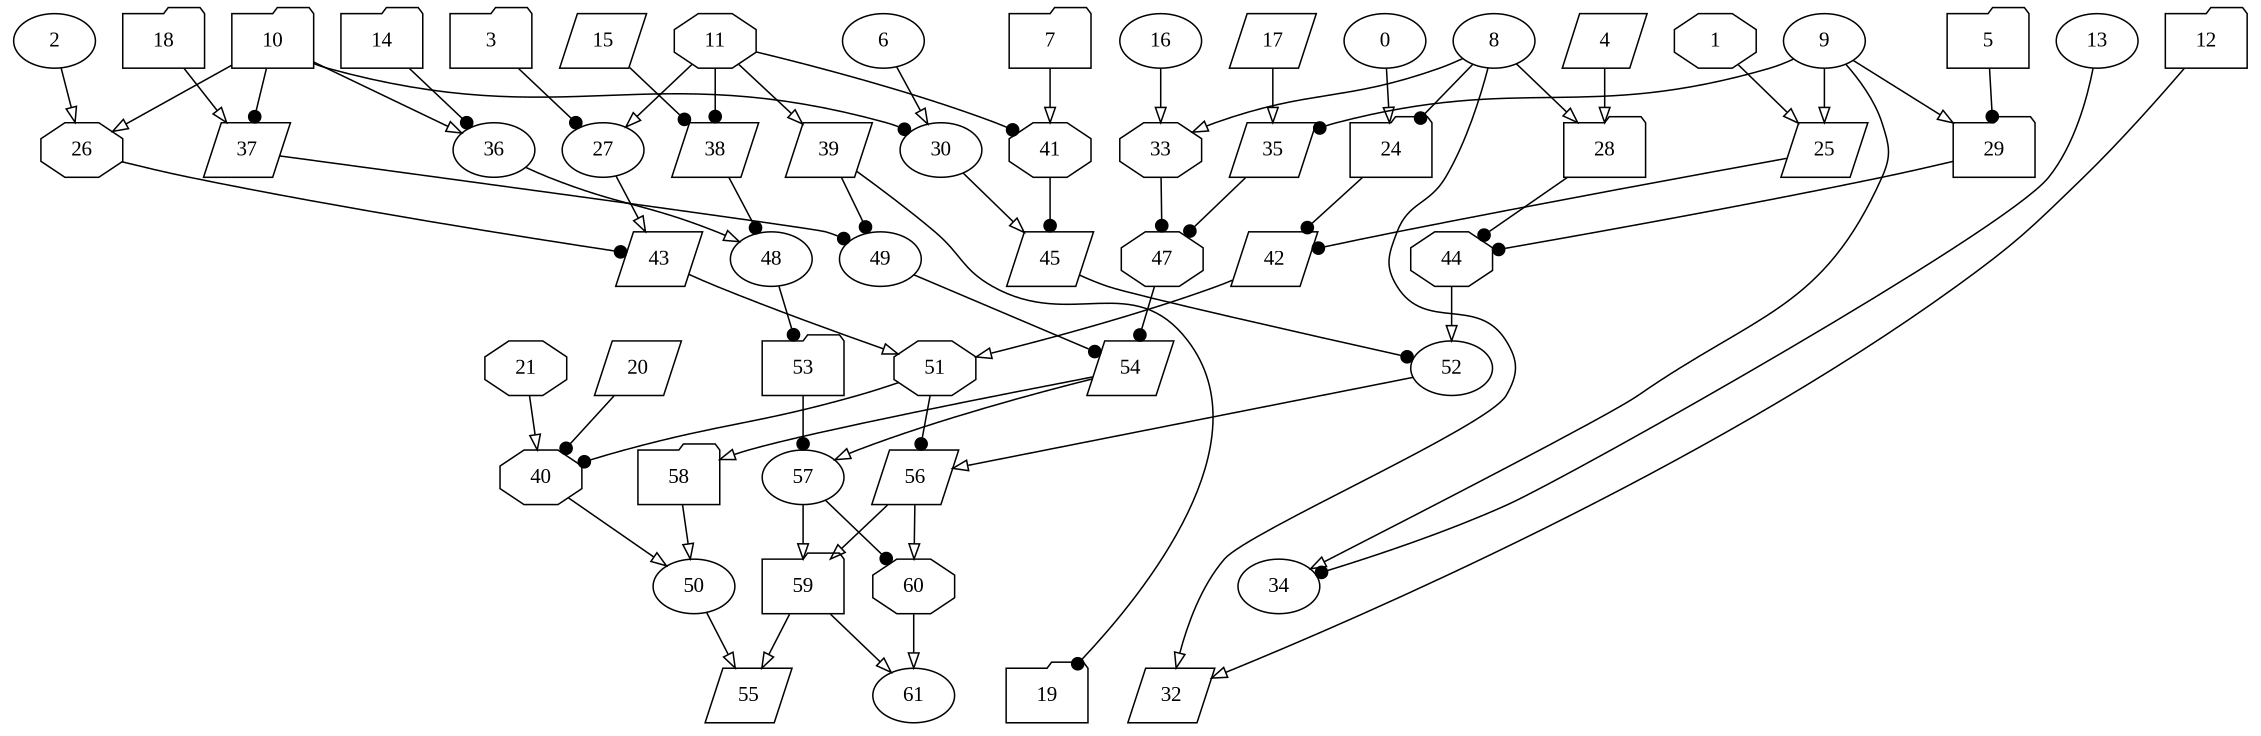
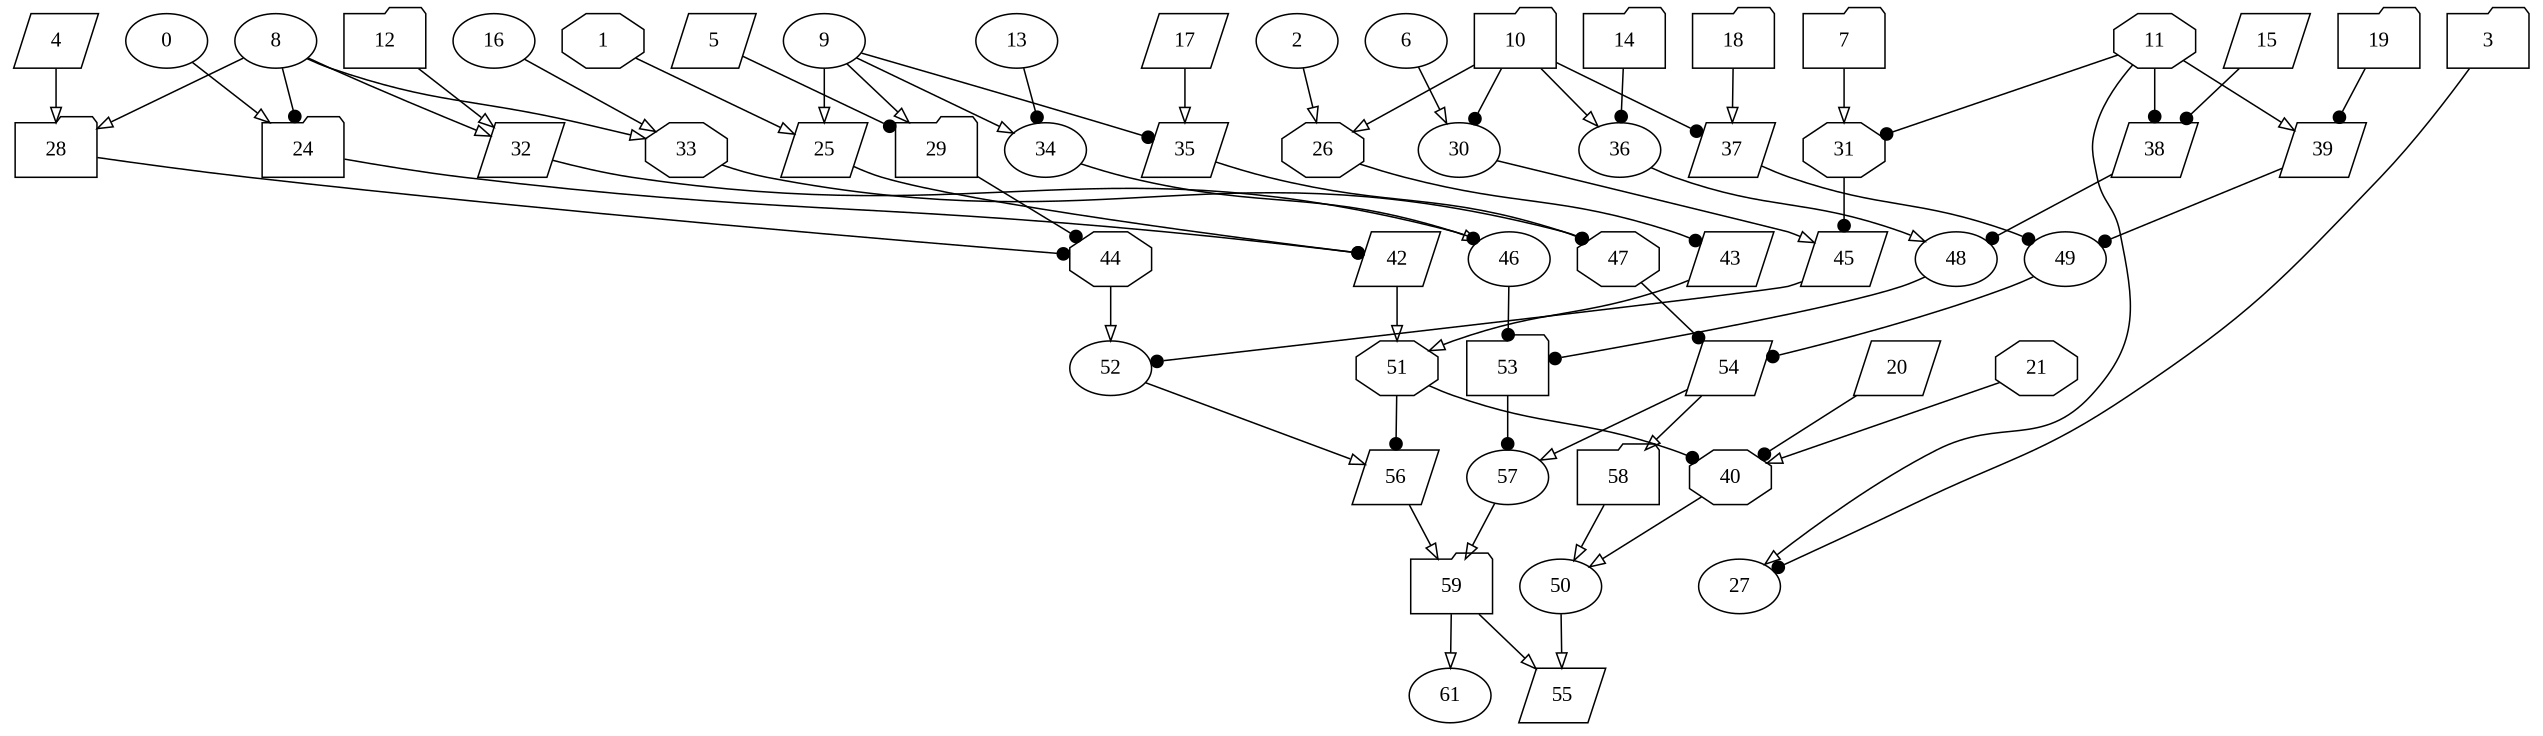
node "5": shape folder -> parallelogram
node "41": label "41" -> "31"
edge "27" -> "43": removed
node "46": added
edge "39" -> "19": reversed
node "60": removed
